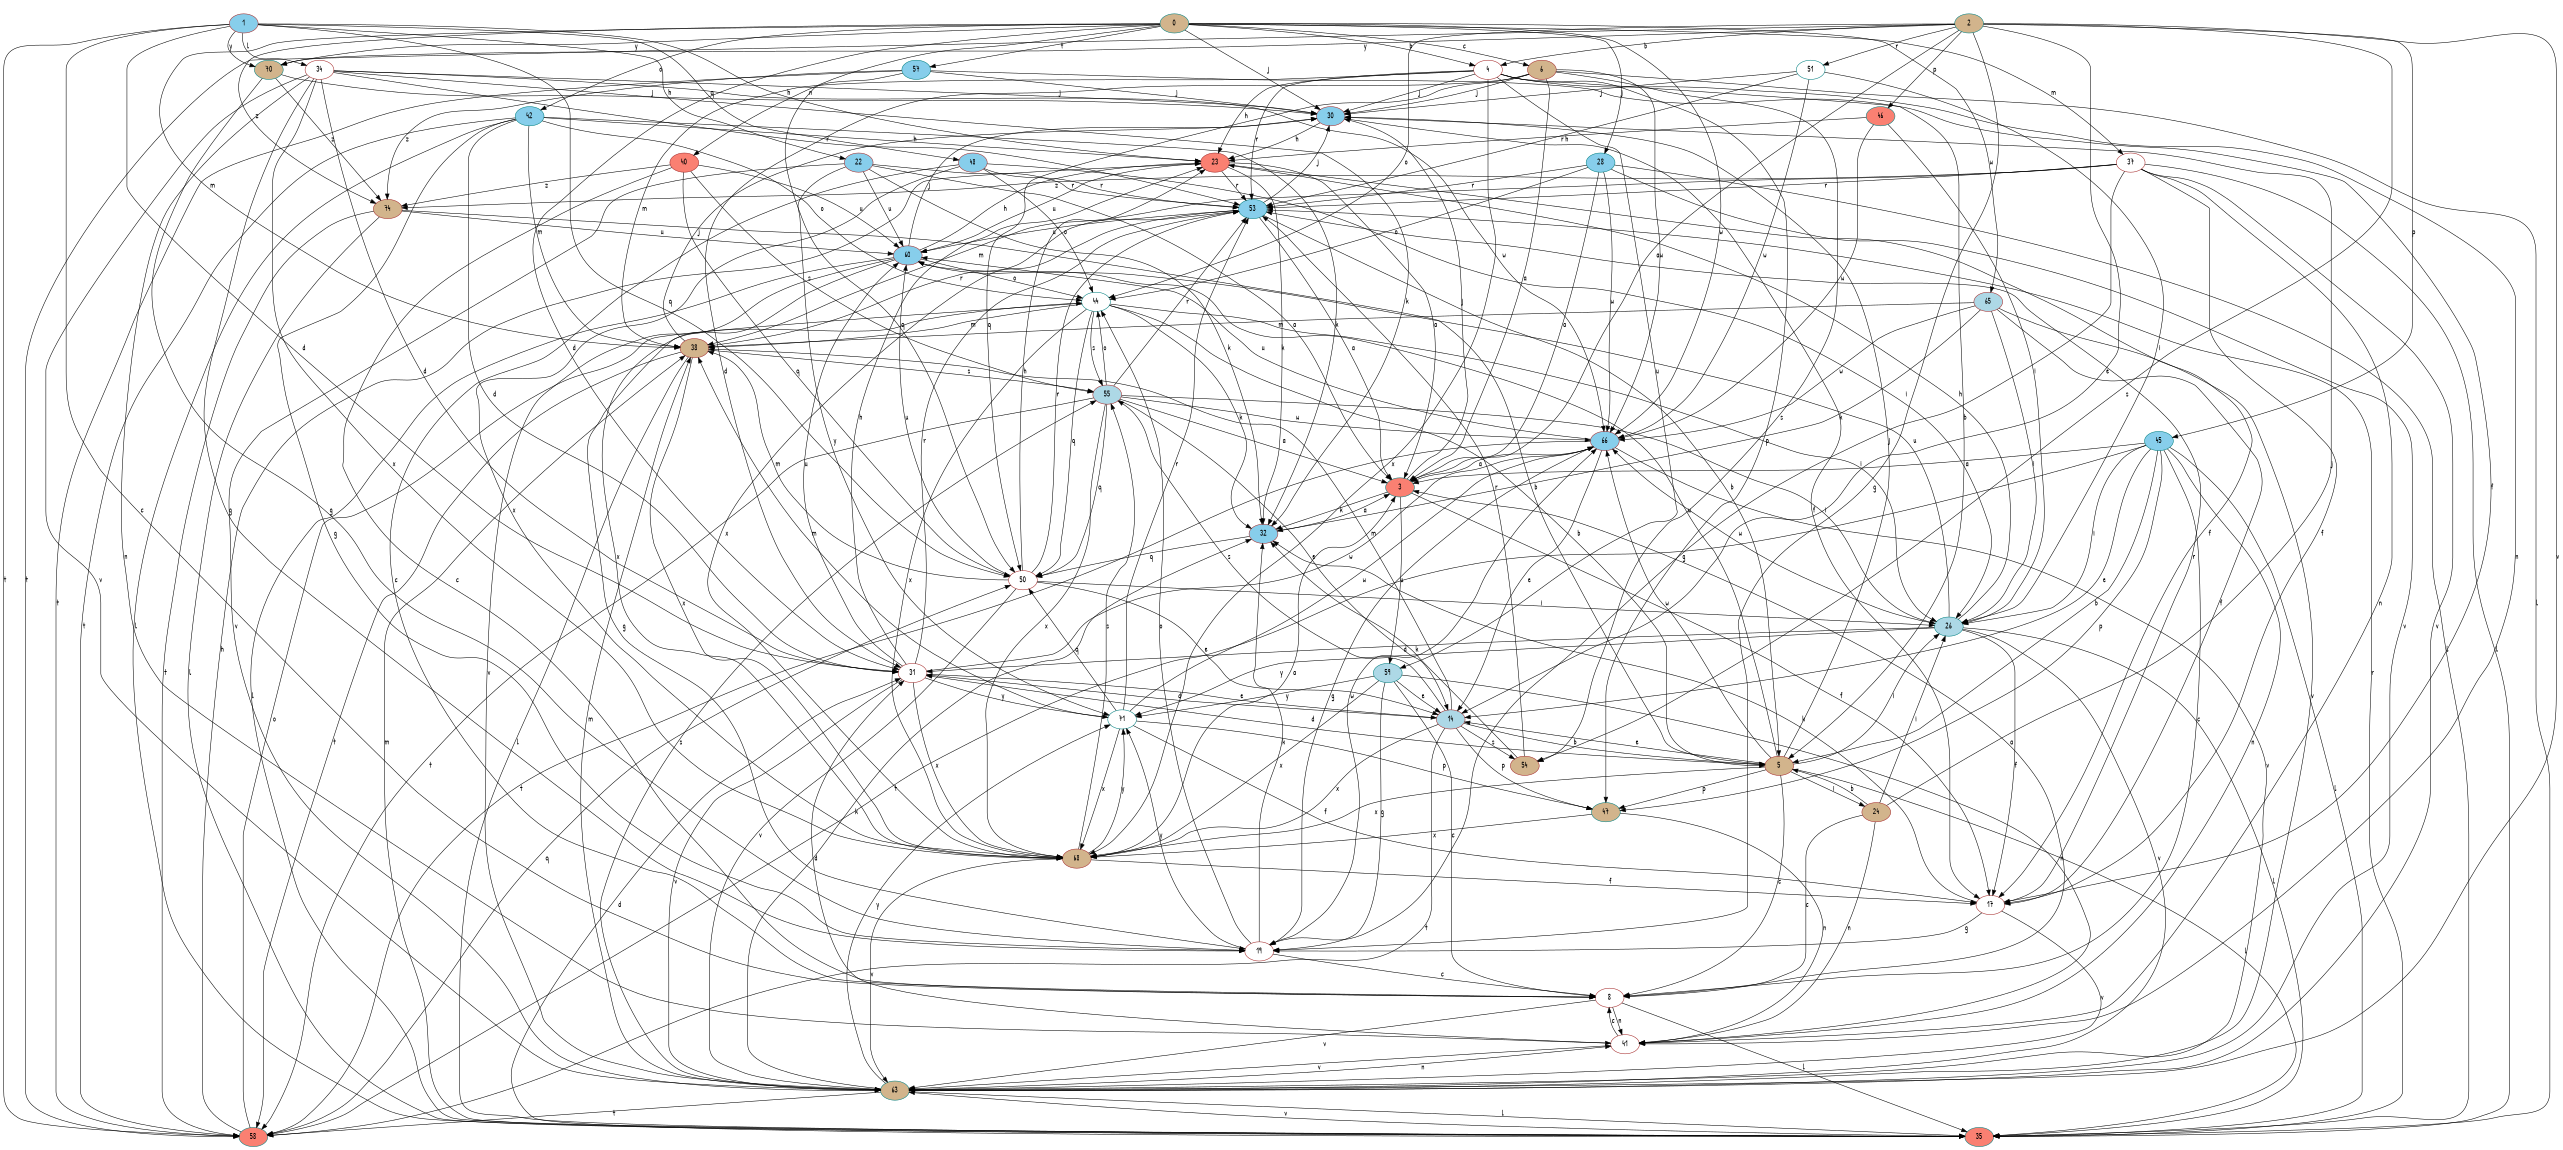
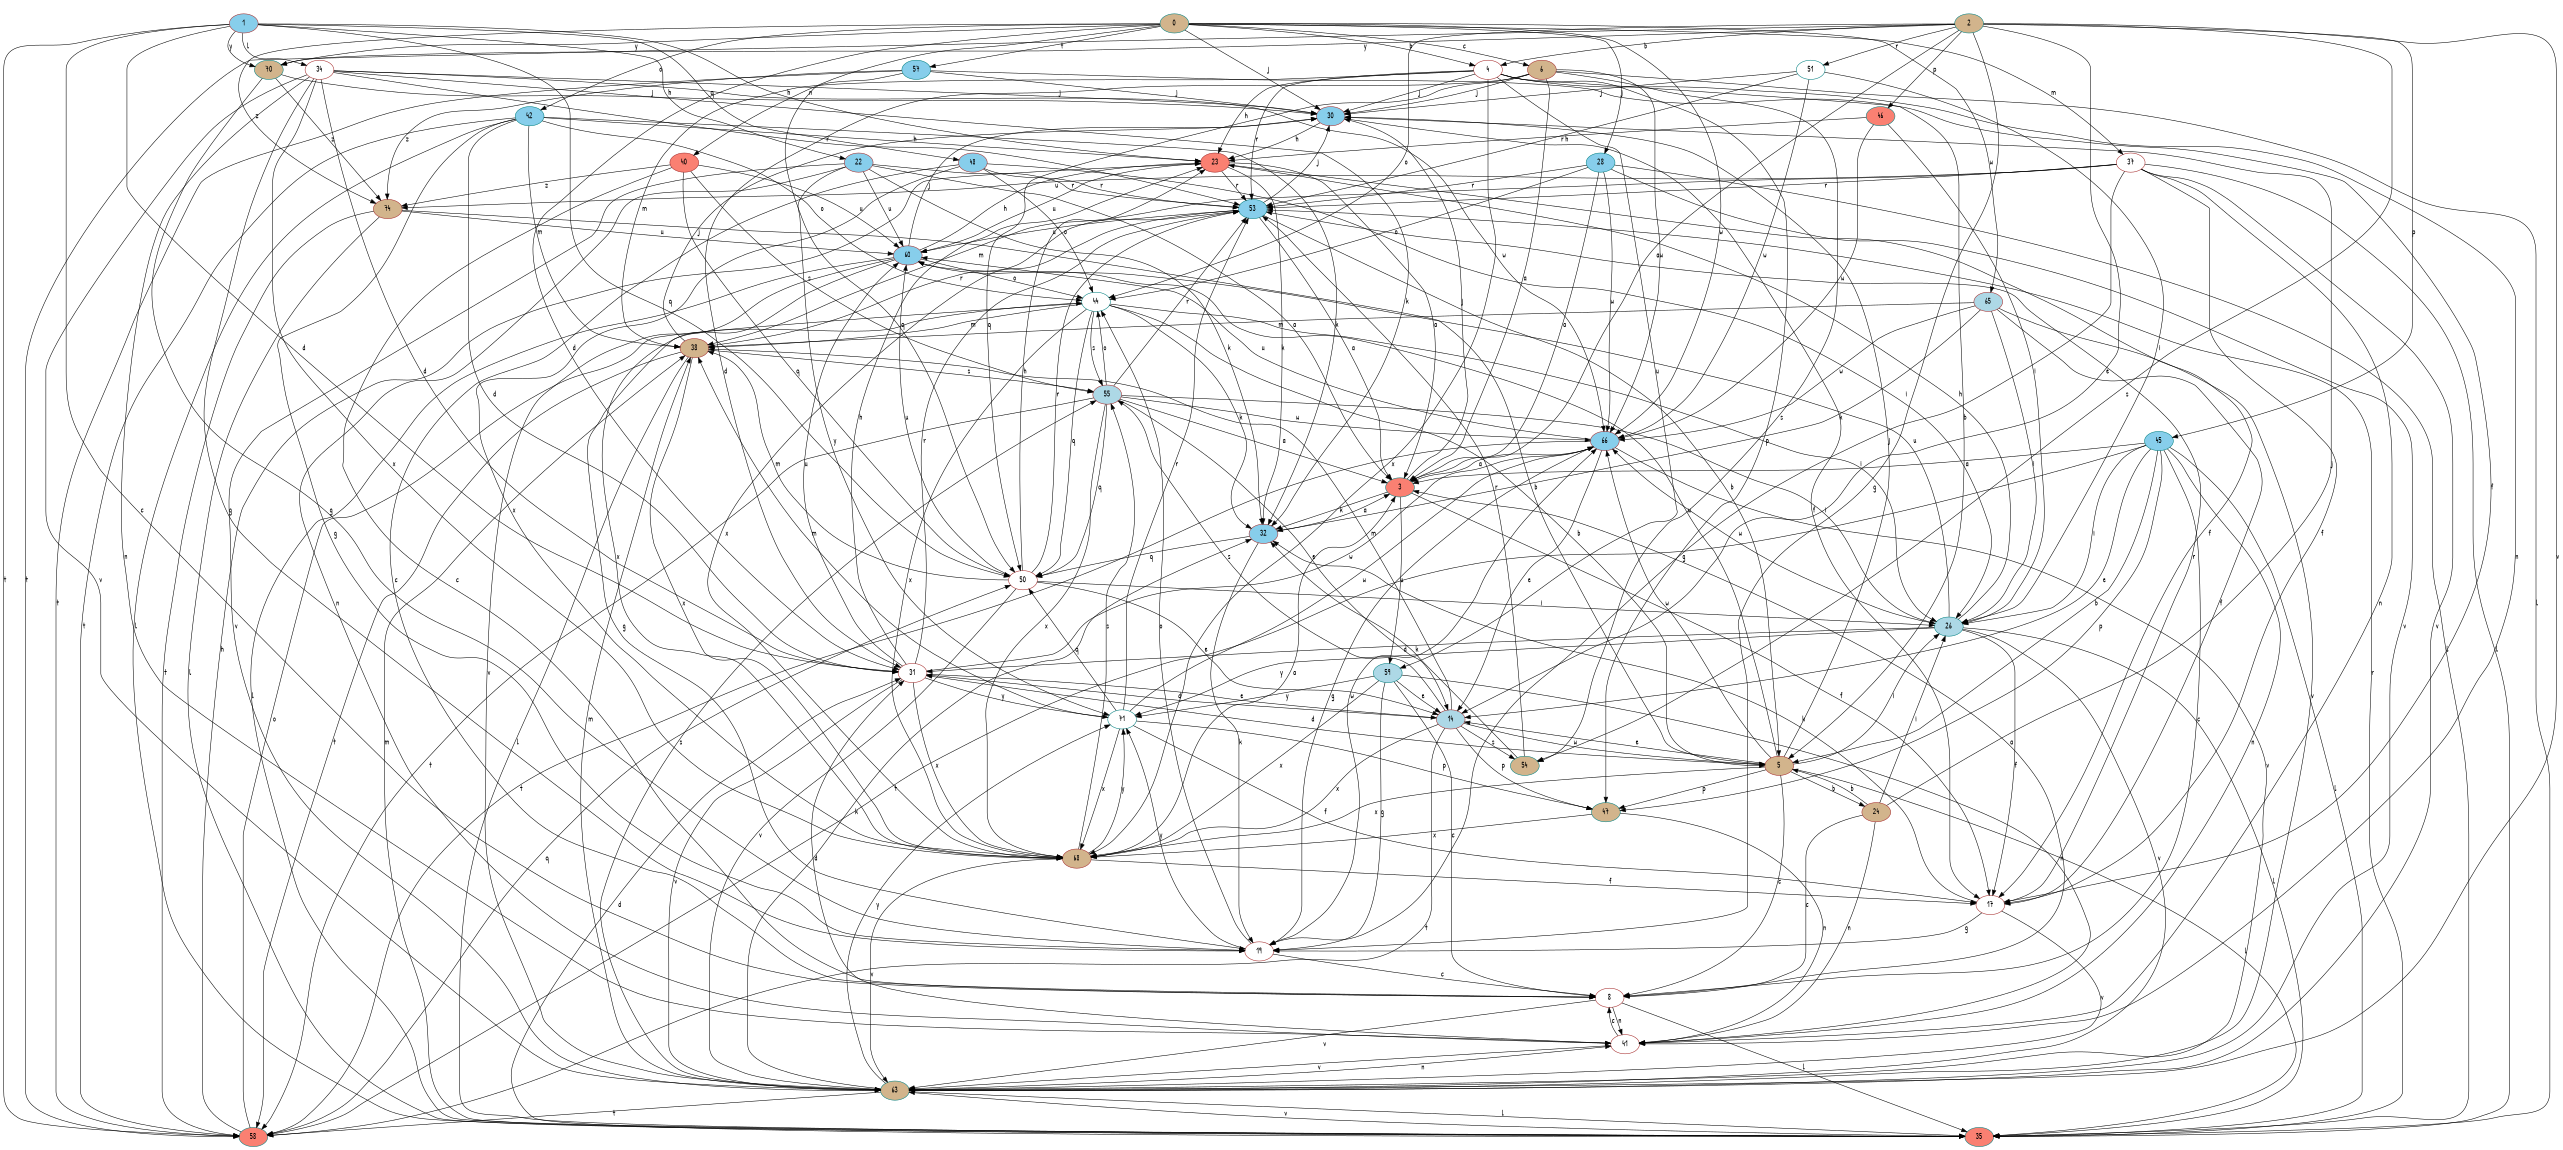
edge "0" -> "38": removed, label "m"
edge "37" -> "74": label "z" -> "u"
edge "14" -> "5": label "b" -> "w"
edge "19" -> "32": reversed
node "54": color brown -> teal
edge "5" -> "24": label "i" -> "b"
edge "22" -> "41": added, label "n"
